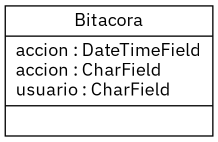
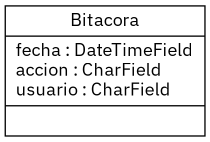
node "Bitacora": text "accion : DateTimeField" -> "fecha : DateTimeField"
